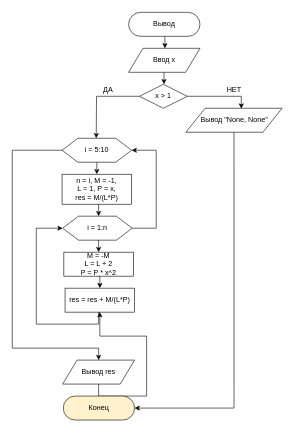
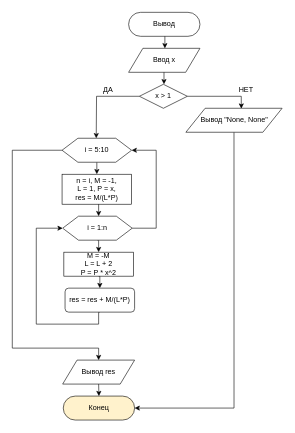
node "НЕТ": moved (234, 90) -> (246, 90)
node "res = res + M/(L*P)": shape rectangle -> rounded rectangle
edge "Вывод res" -> "res = res + M/(L*P)": now "Вывод res" -> "Конец"
